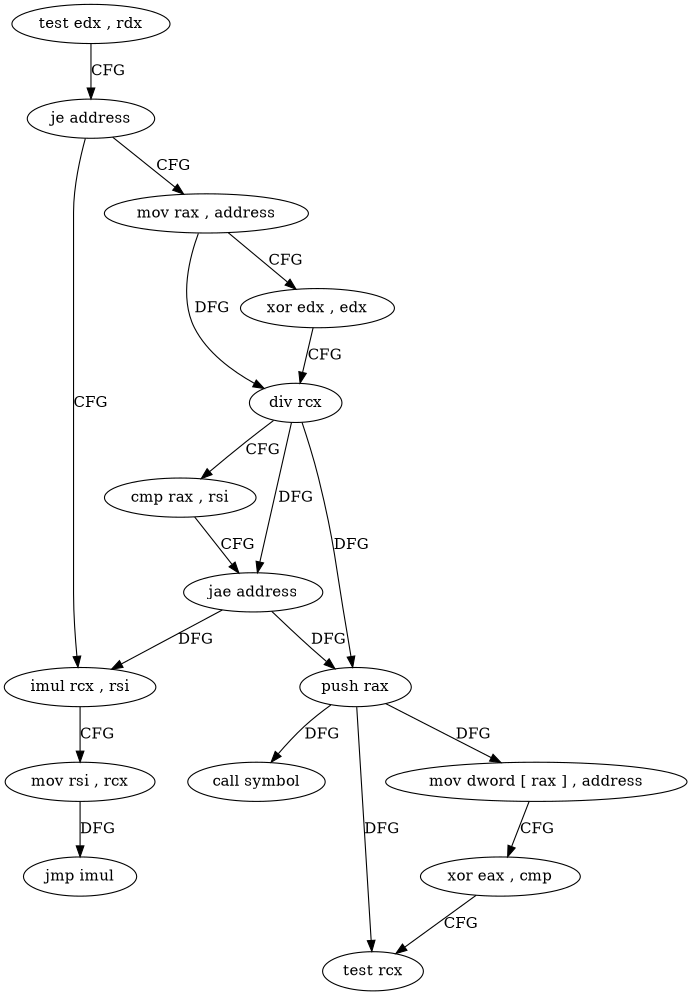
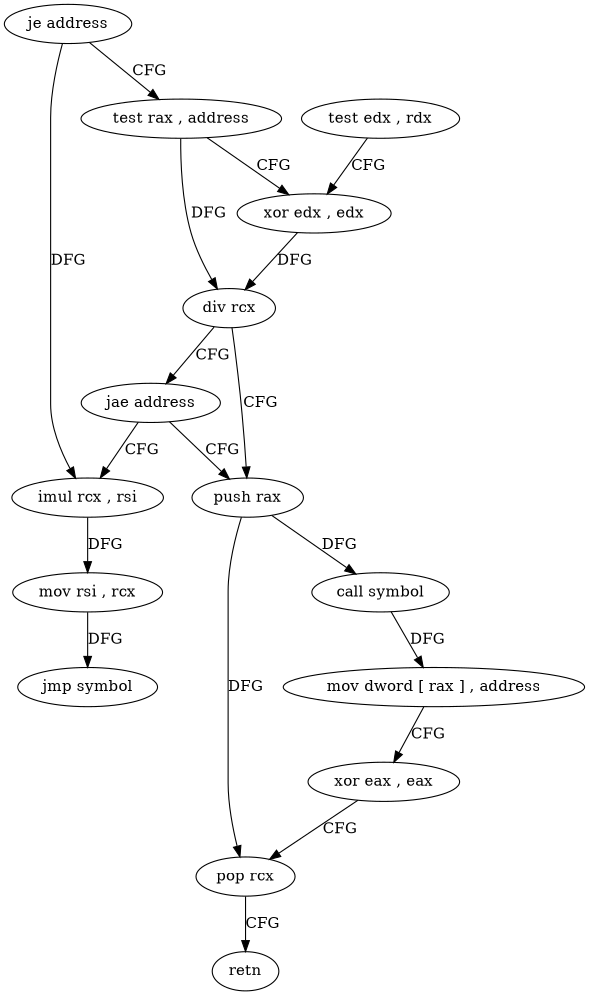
edge "test edx , rdx" -> "je address": now "test edx , rdx" -> "xor edx , edx"
node "mov rax , address": label "mov rax , address" -> "test rax , address"
edge "xor edx , edx" -> "div rcx": label "CFG" -> "DFG"
edge "je address" -> "imul rcx , rsi": label "CFG" -> "DFG"
node "cmp rax , rsi": removed
edge "div rcx" -> "jae address": label "DFG" -> "CFG"
edge "div rcx" -> "push rax": label "DFG" -> "CFG"
edge "jae address" -> "imul rcx , rsi": label "DFG" -> "CFG"
edge "jae address" -> "push rax": label "DFG" -> "CFG"
edge "push rax" -> "mov dword [ rax ] , address": now "call symbol" -> "mov dword [ rax ] , address"
edge "imul rcx , rsi" -> "mov rsi , rcx": label "CFG" -> "DFG"
node "jmp imul": label "jmp imul" -> "jmp symbol"
node "xor eax , cmp": label "xor eax , cmp" -> "xor eax , eax"
node "retn": added
node "test rcx": label "test rcx" -> "pop rcx"
